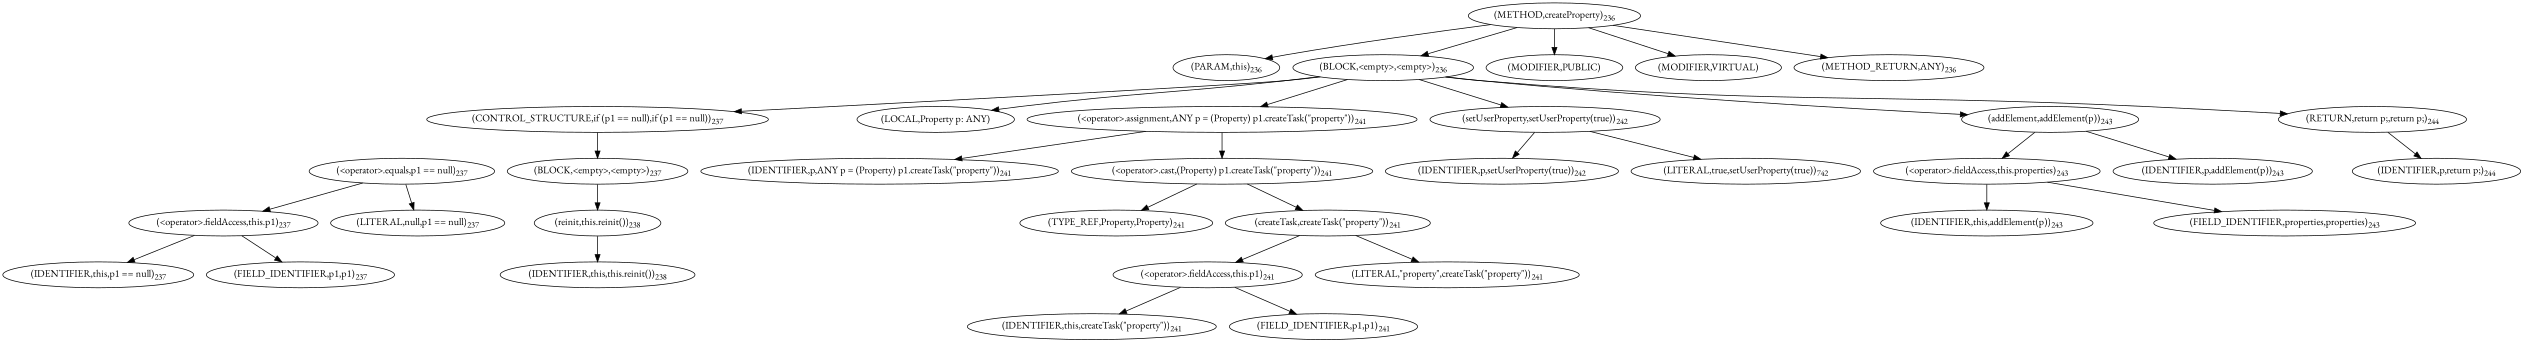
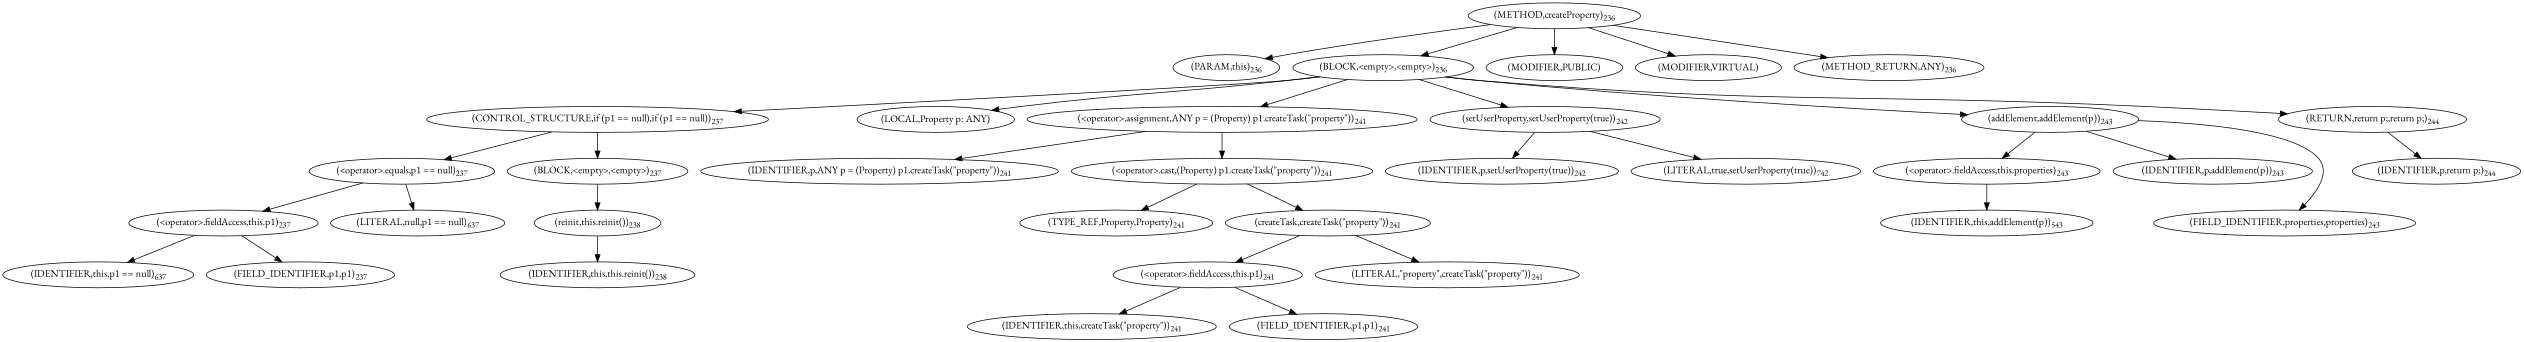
edge "(CONTROL_STRUCTURE,if (p1 == null),if (p1 == null))" -> "(<operator>.equals,p1 == null)": added
edge "(<operator>.fieldAccess,this.properties)" -> "(FIELD_IDENTIFIER,properties,properties)": now "(addElement,addElement(p))" -> "(FIELD_IDENTIFIER,properties,properties)"
node "(LITERAL,null,p1 == null)": text "237" -> "637"
node "(IDENTIFIER,this,addElement(p))": text "243" -> "543"
node "(IDENTIFIER,this,p1 == null)": text "237" -> "637"
